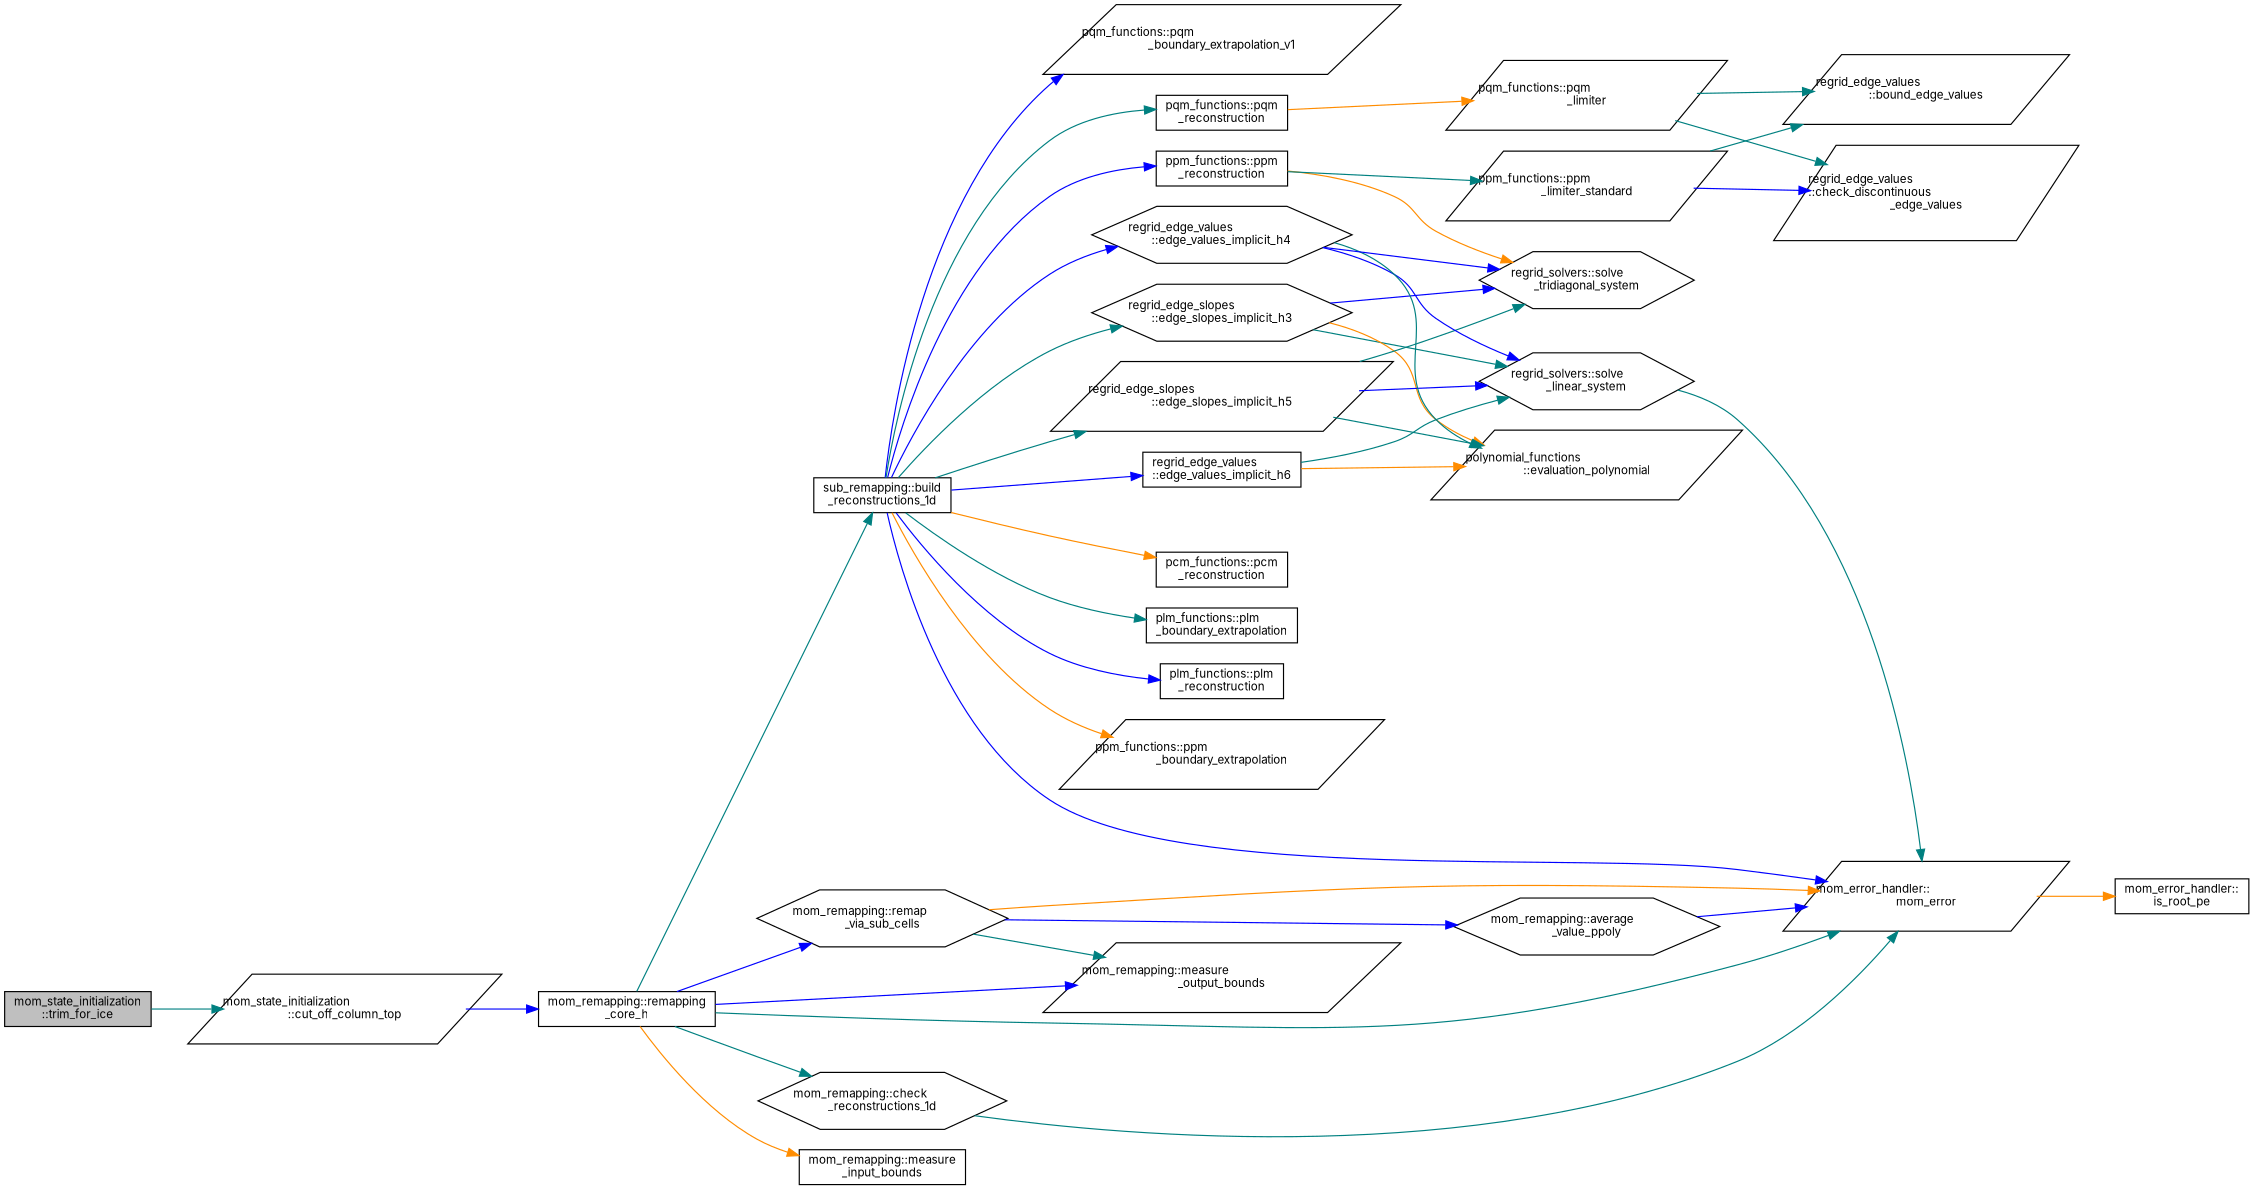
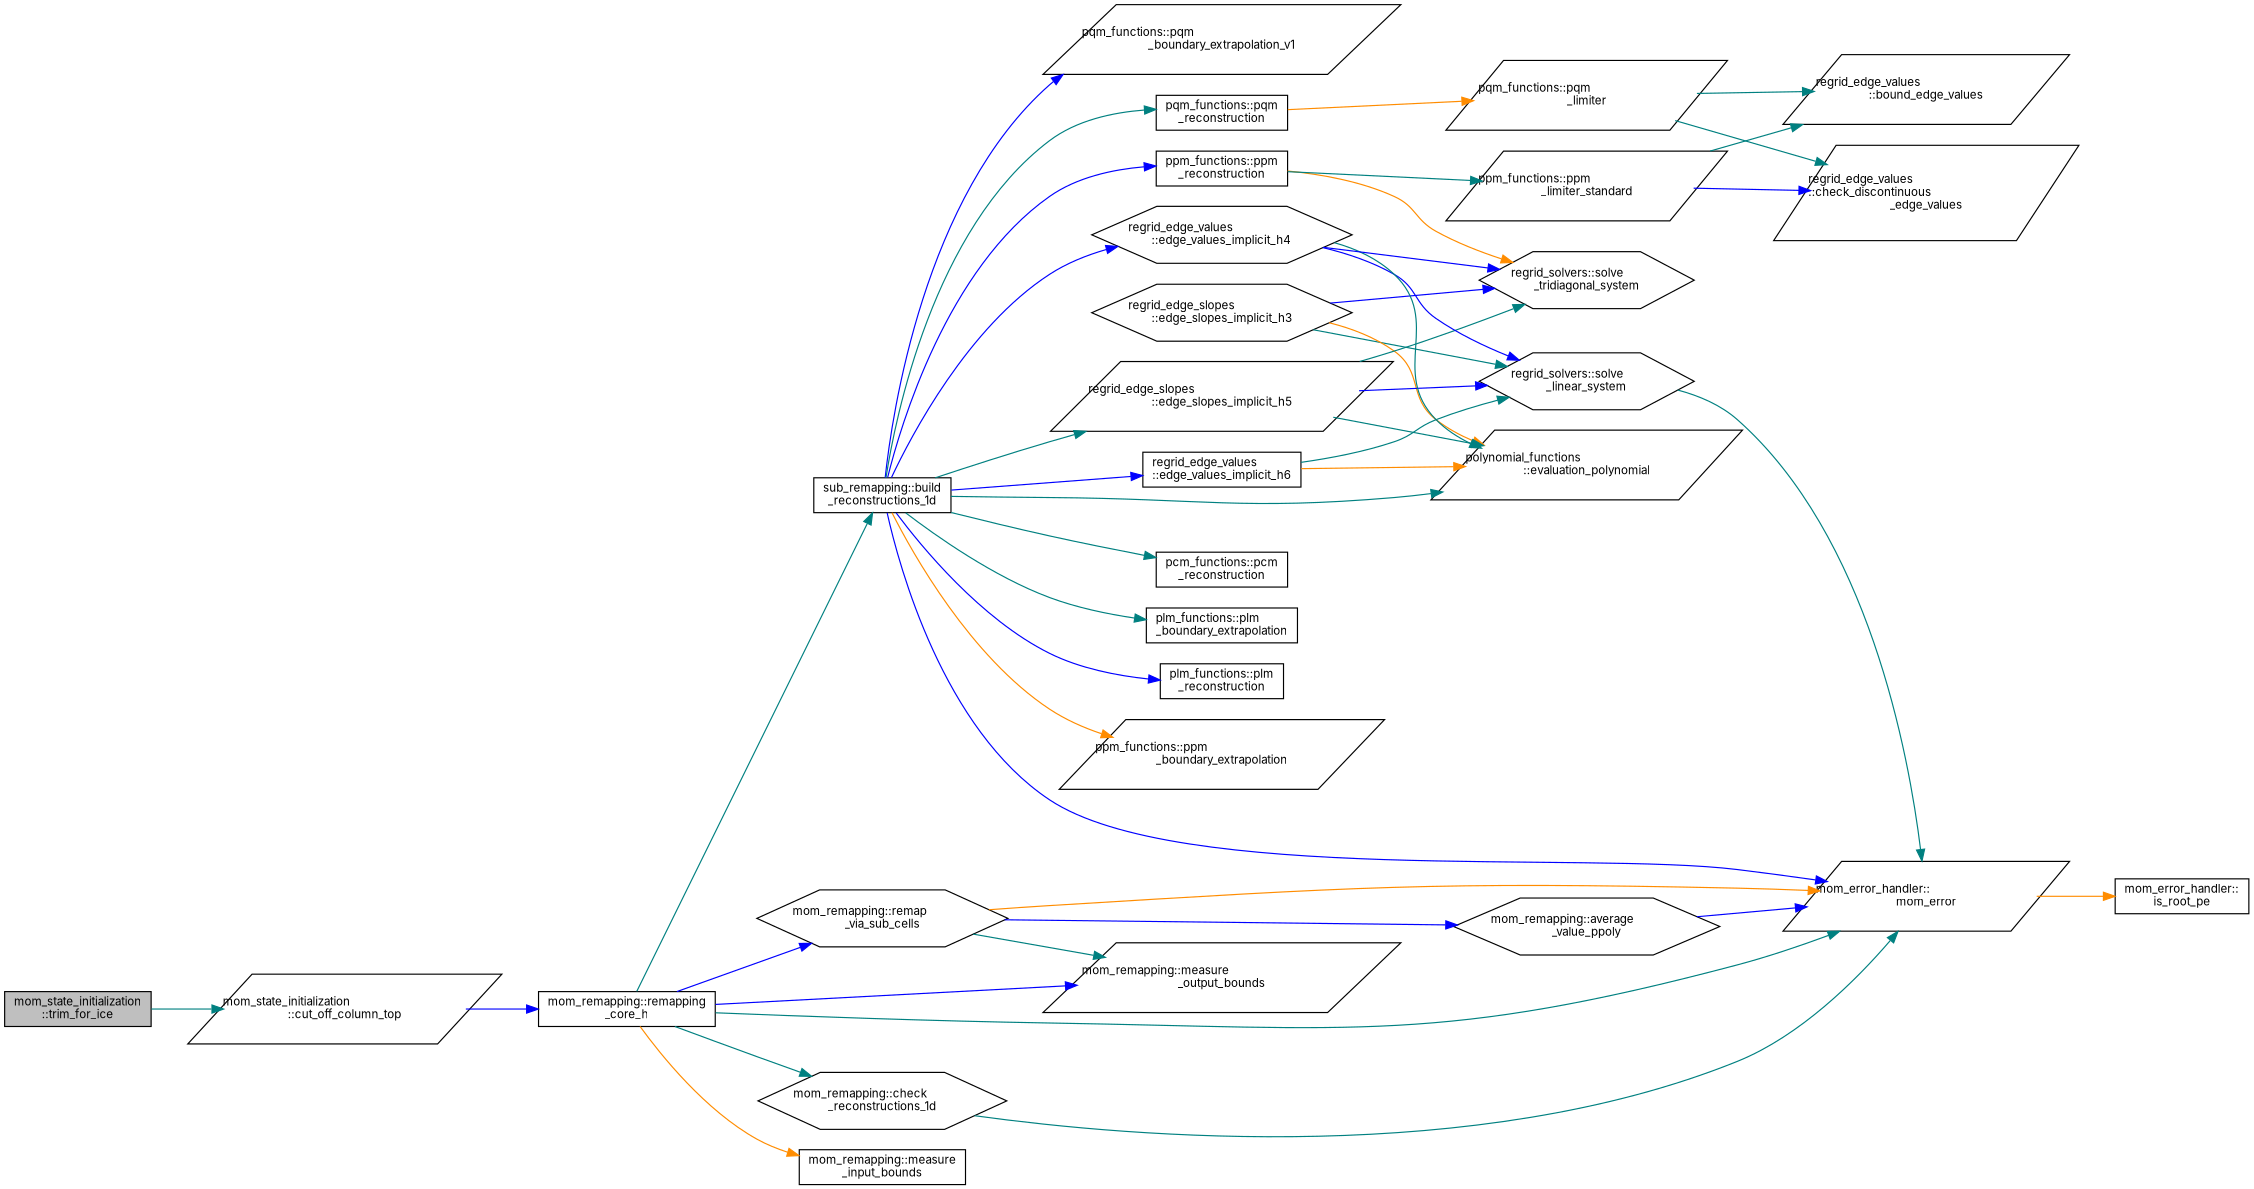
edge "sub_remapping::build _reconstructions_1d" -> "regrid_edge_slopes ::edge_slopes_implicit_h3": now "sub_remapping::build _reconstructions_1d" -> "polynomial_functions ::evaluation_polynomial"
edge "sub_remapping::build _reconstructions_1d" -> "pcm_functions::pcm _reconstruction": color darkorange -> teal
